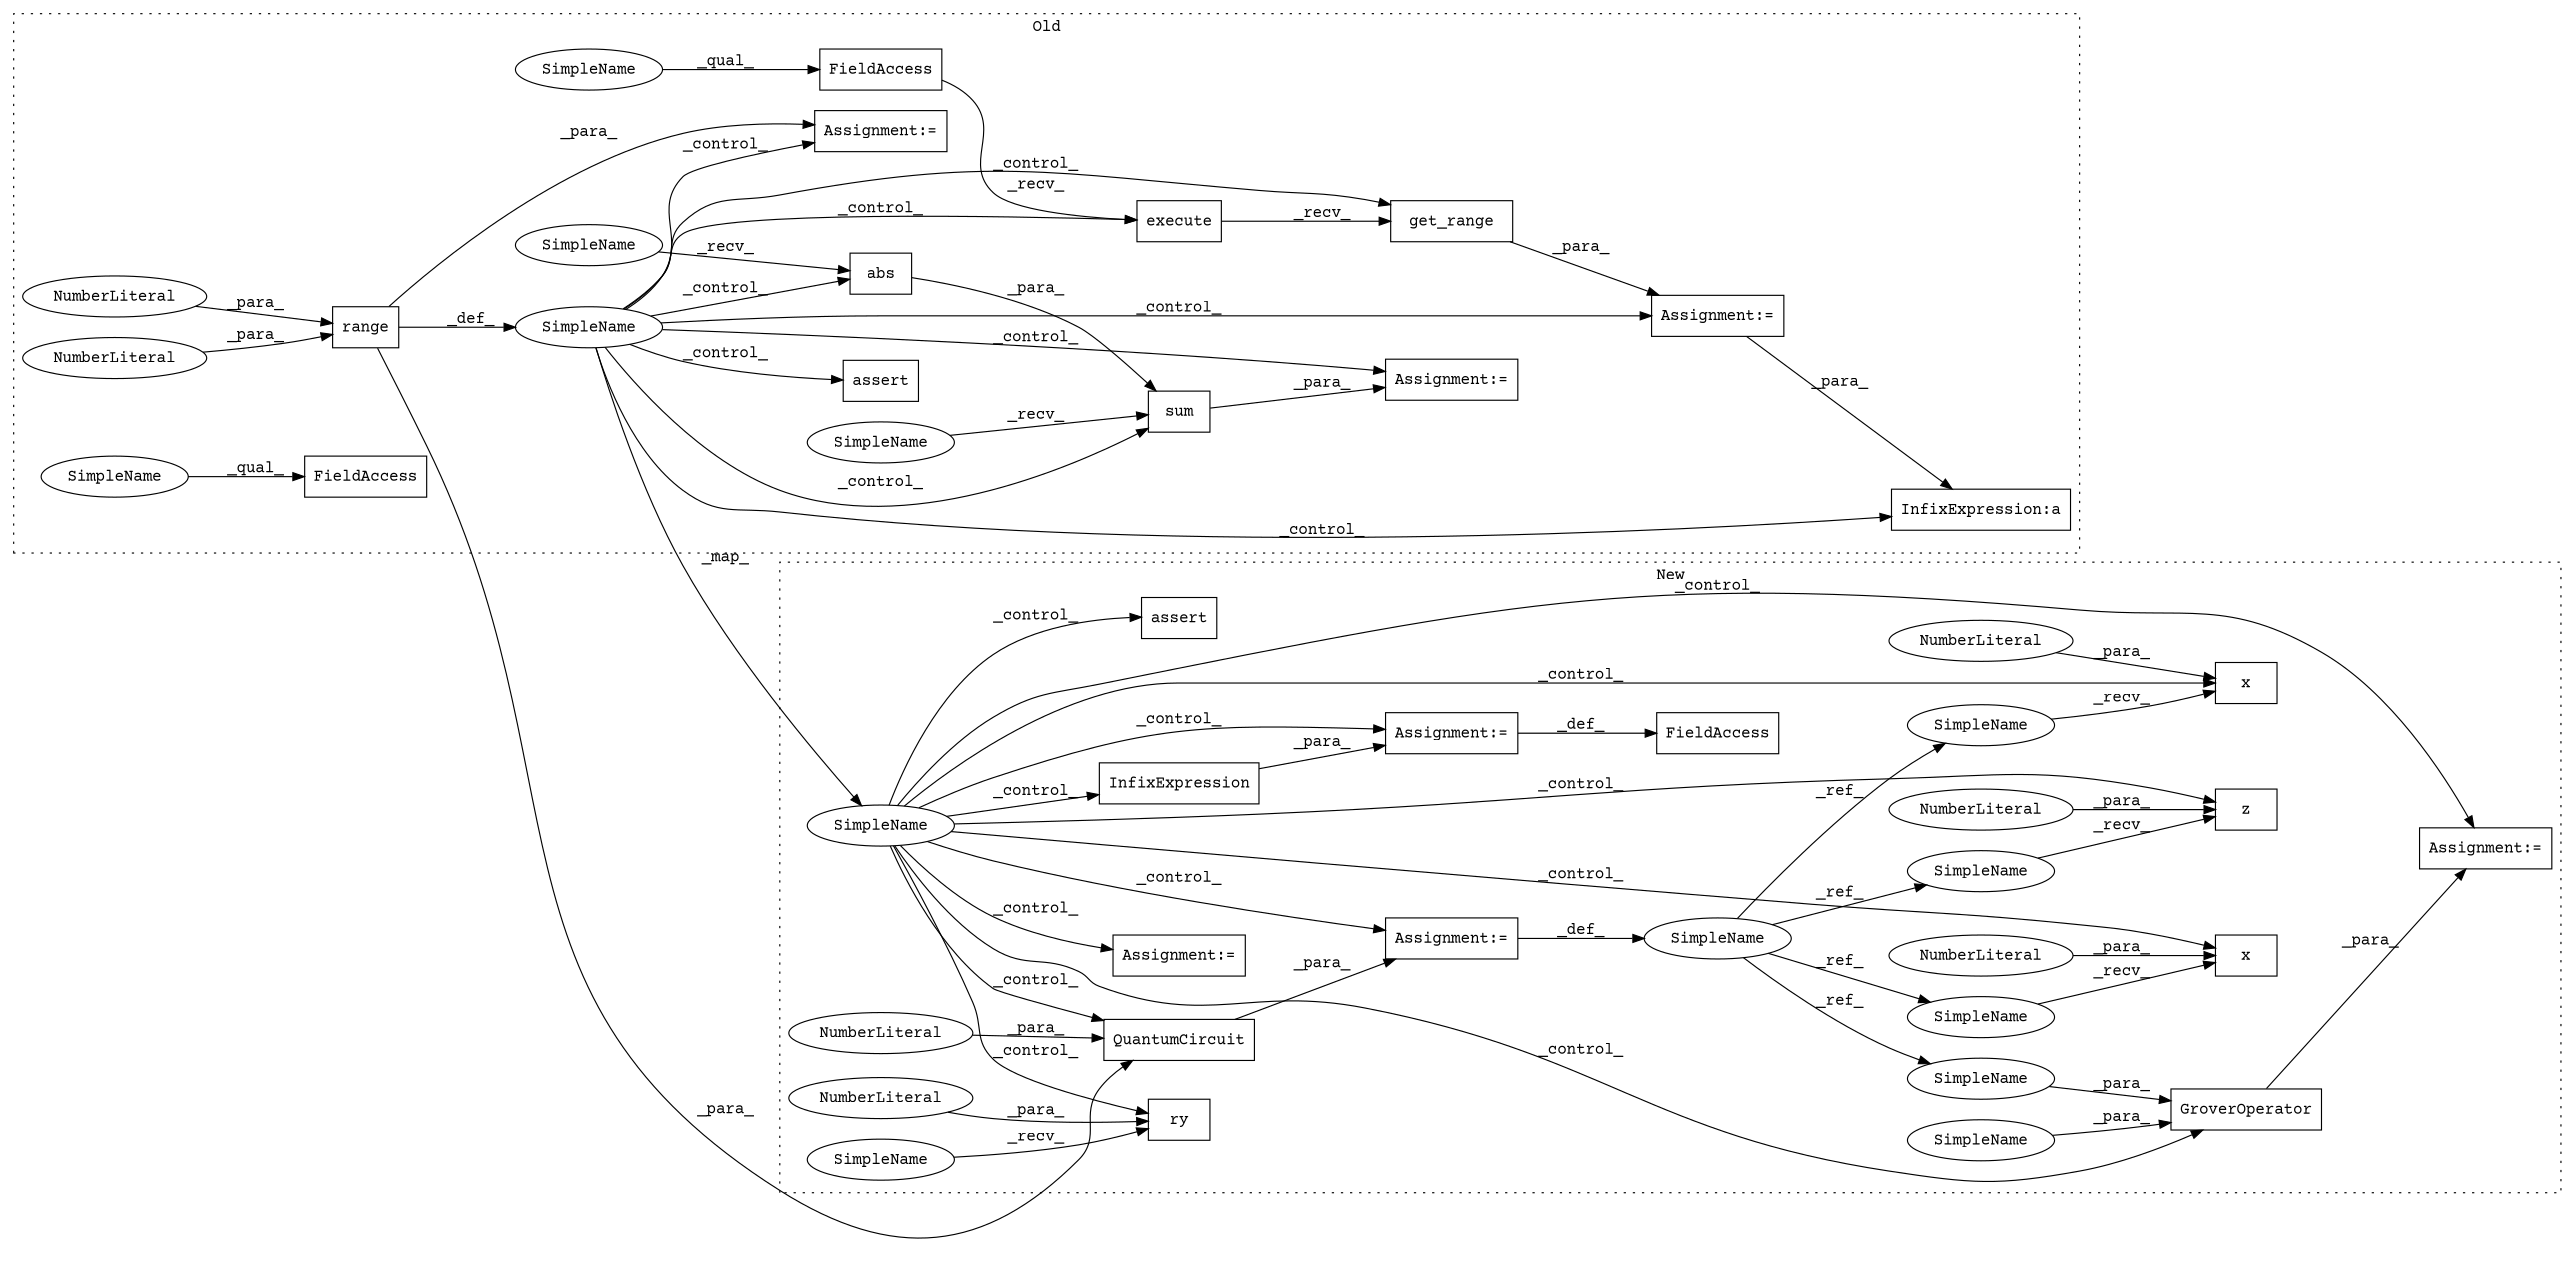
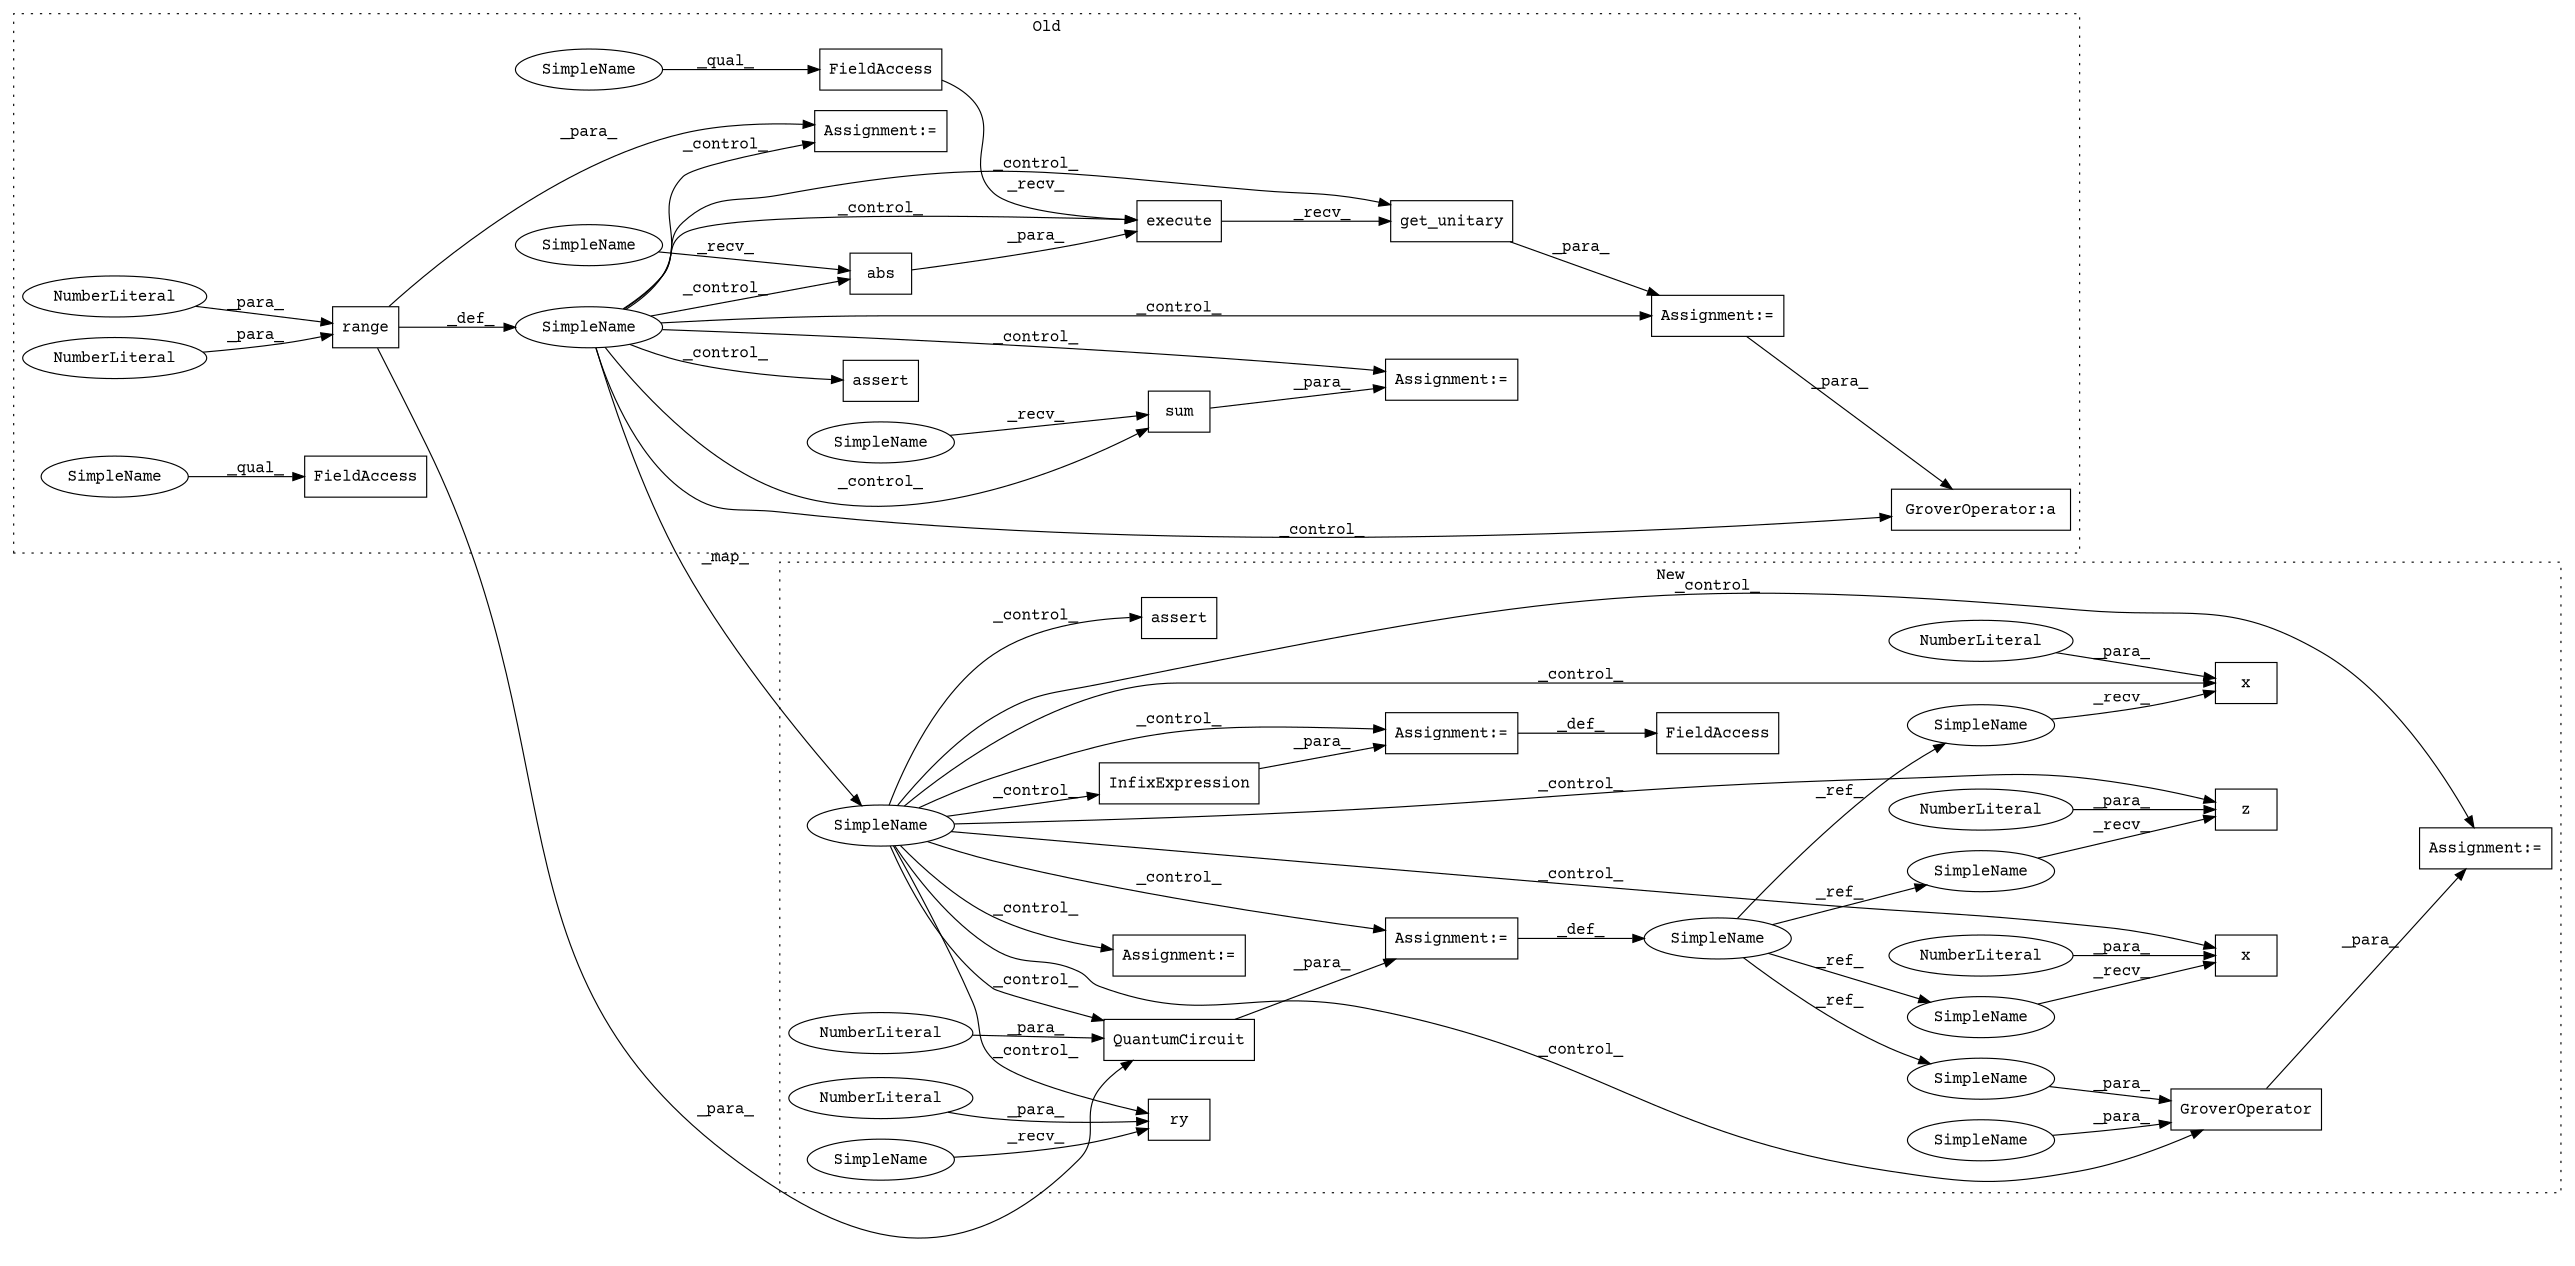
node "get_range": label "get_range" -> "get_unitary"
edge "abs" -> "sum": now "abs" -> "execute"
node "InfixExpression:a": label "InfixExpression:a" -> "GroverOperator:a"
